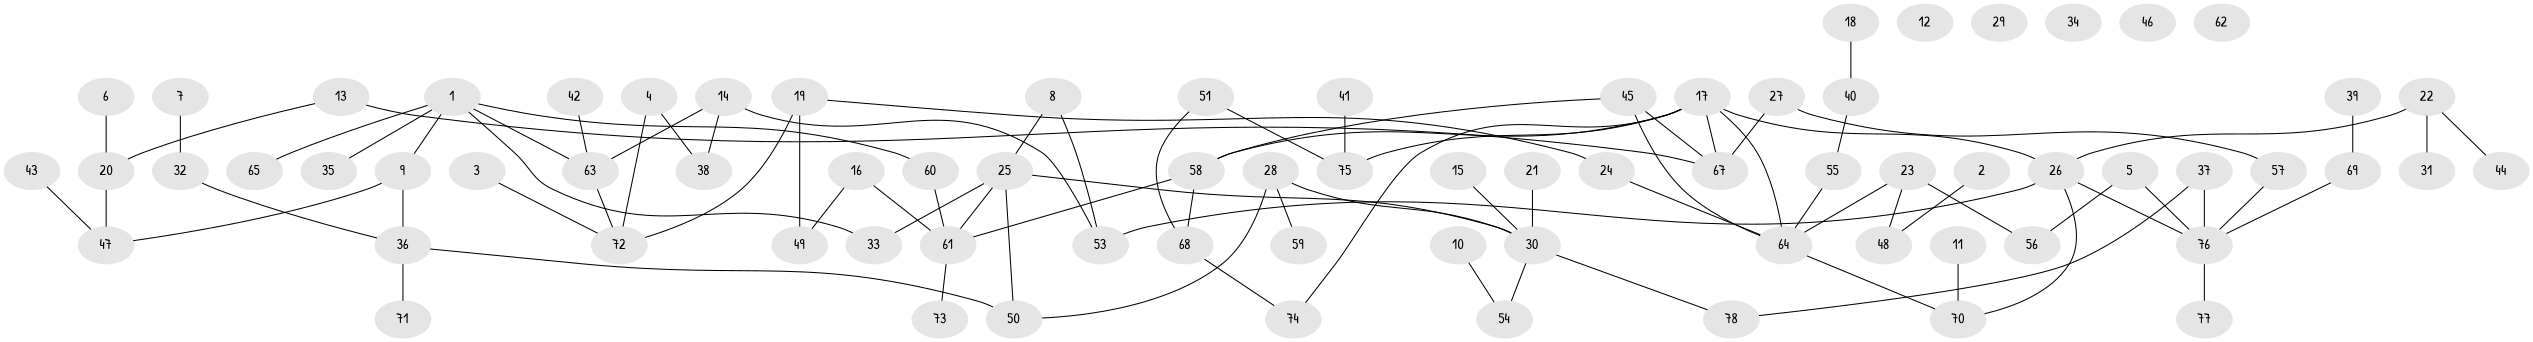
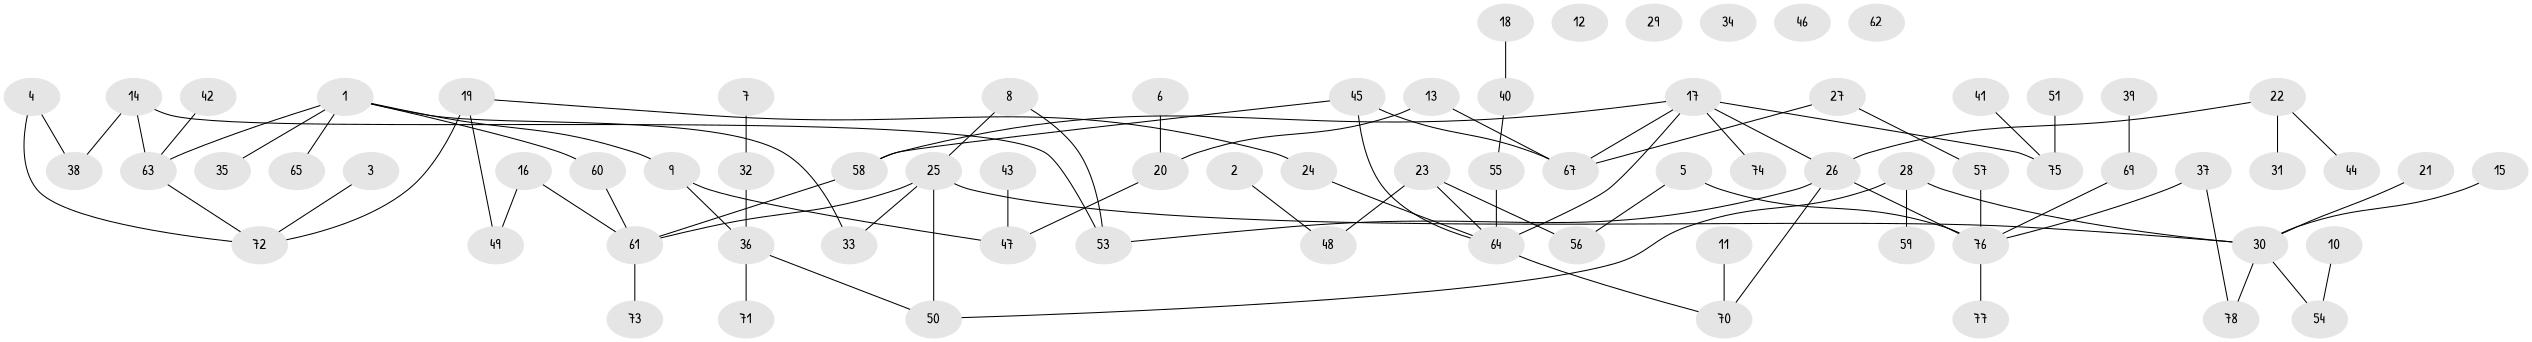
node "68": removed
